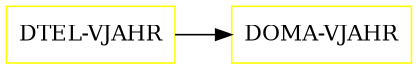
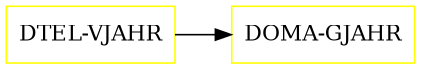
node "DOMA-VJAHR": label "DOMA-VJAHR" -> "DOMA-GJAHR"
